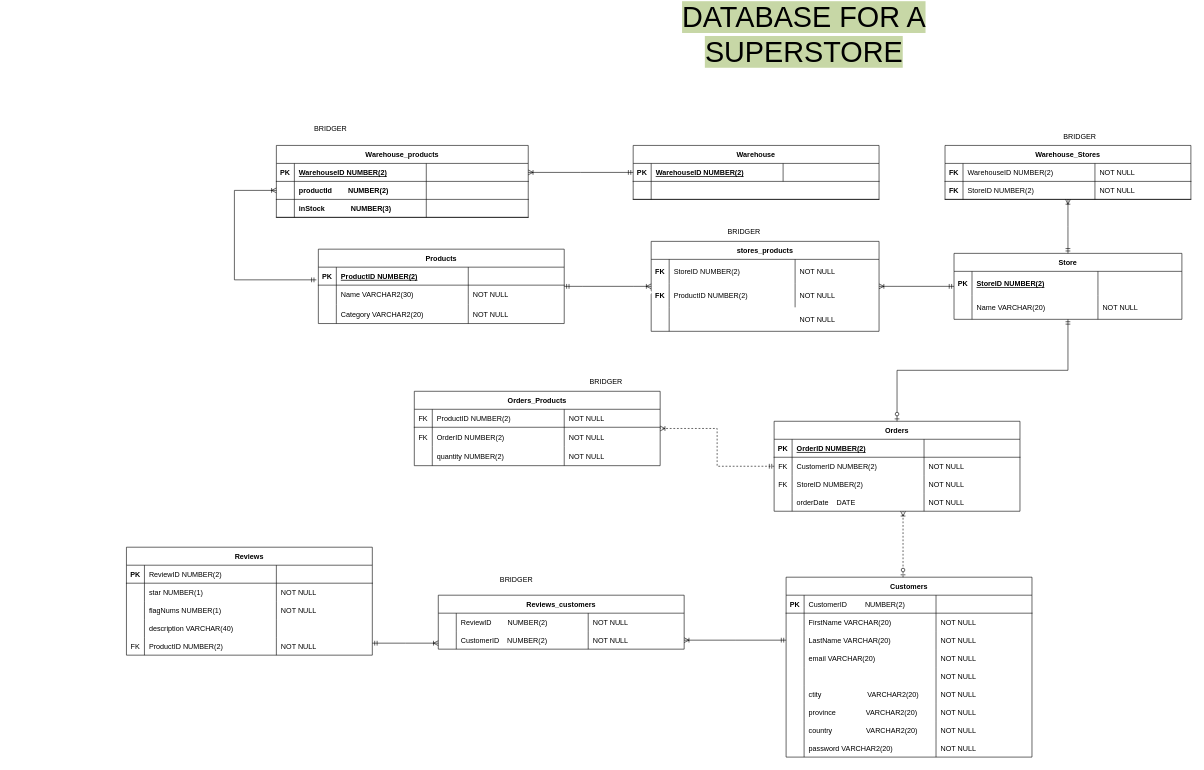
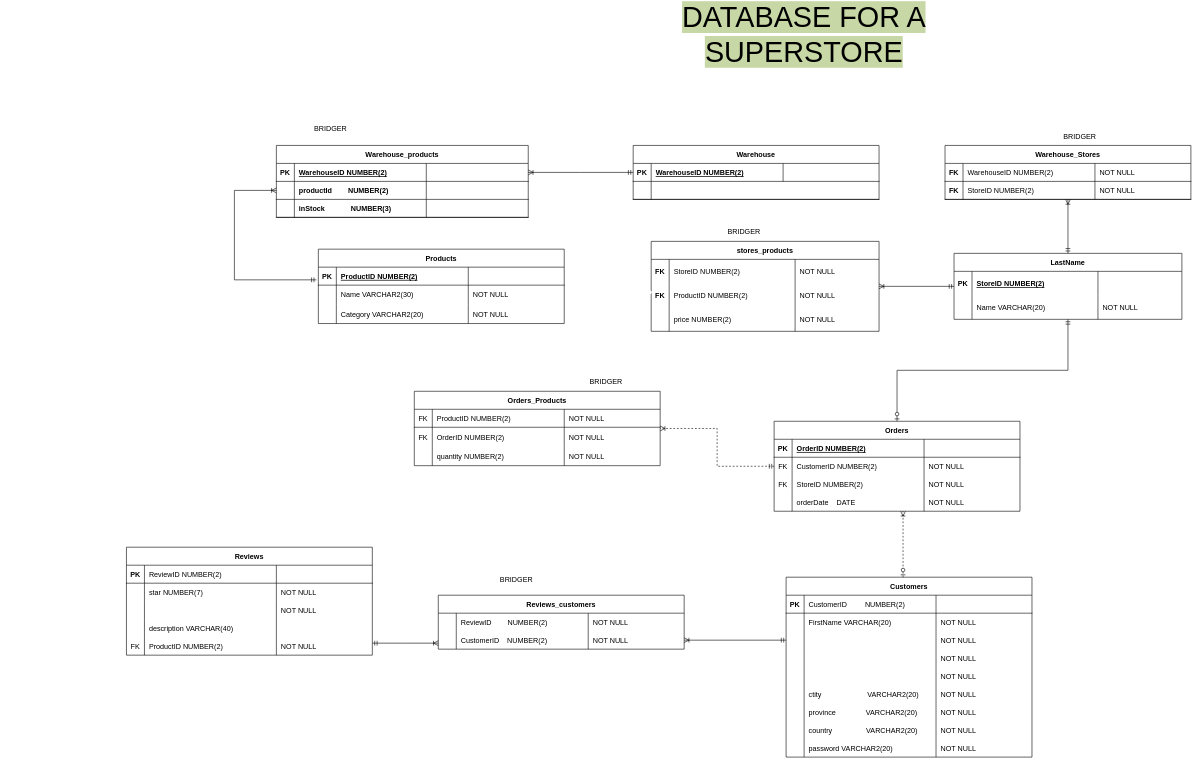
node "Store": label "Store" -> "LastName"
edge "Products" -- "stores_products": removed
node "price NUMBER(2)": added
node "star NUMBER(1)": label "star NUMBER(1)" -> "star NUMBER(7)"
node "flagNums NUMBER(1)": removed
node "LastName VARCHAR(20)": removed
node "email VARCHAR(20)": removed
